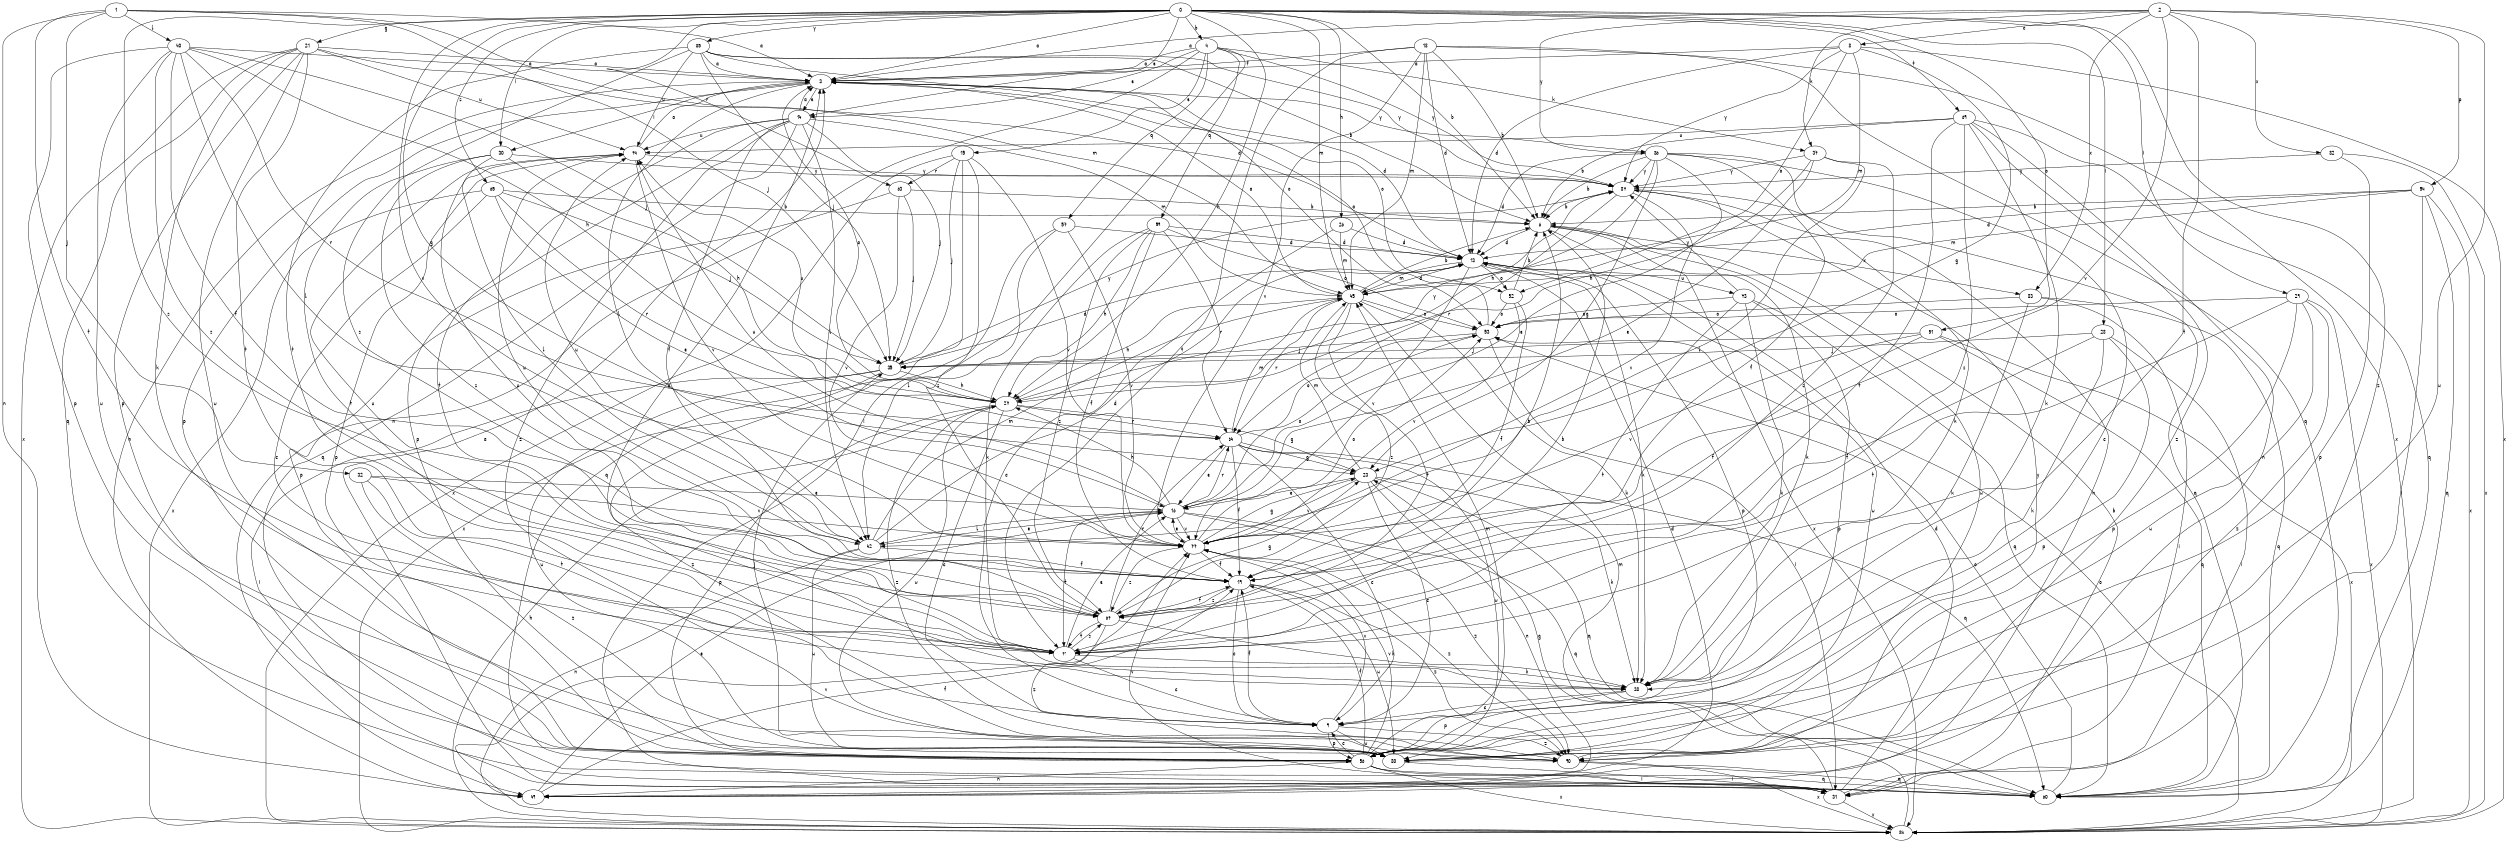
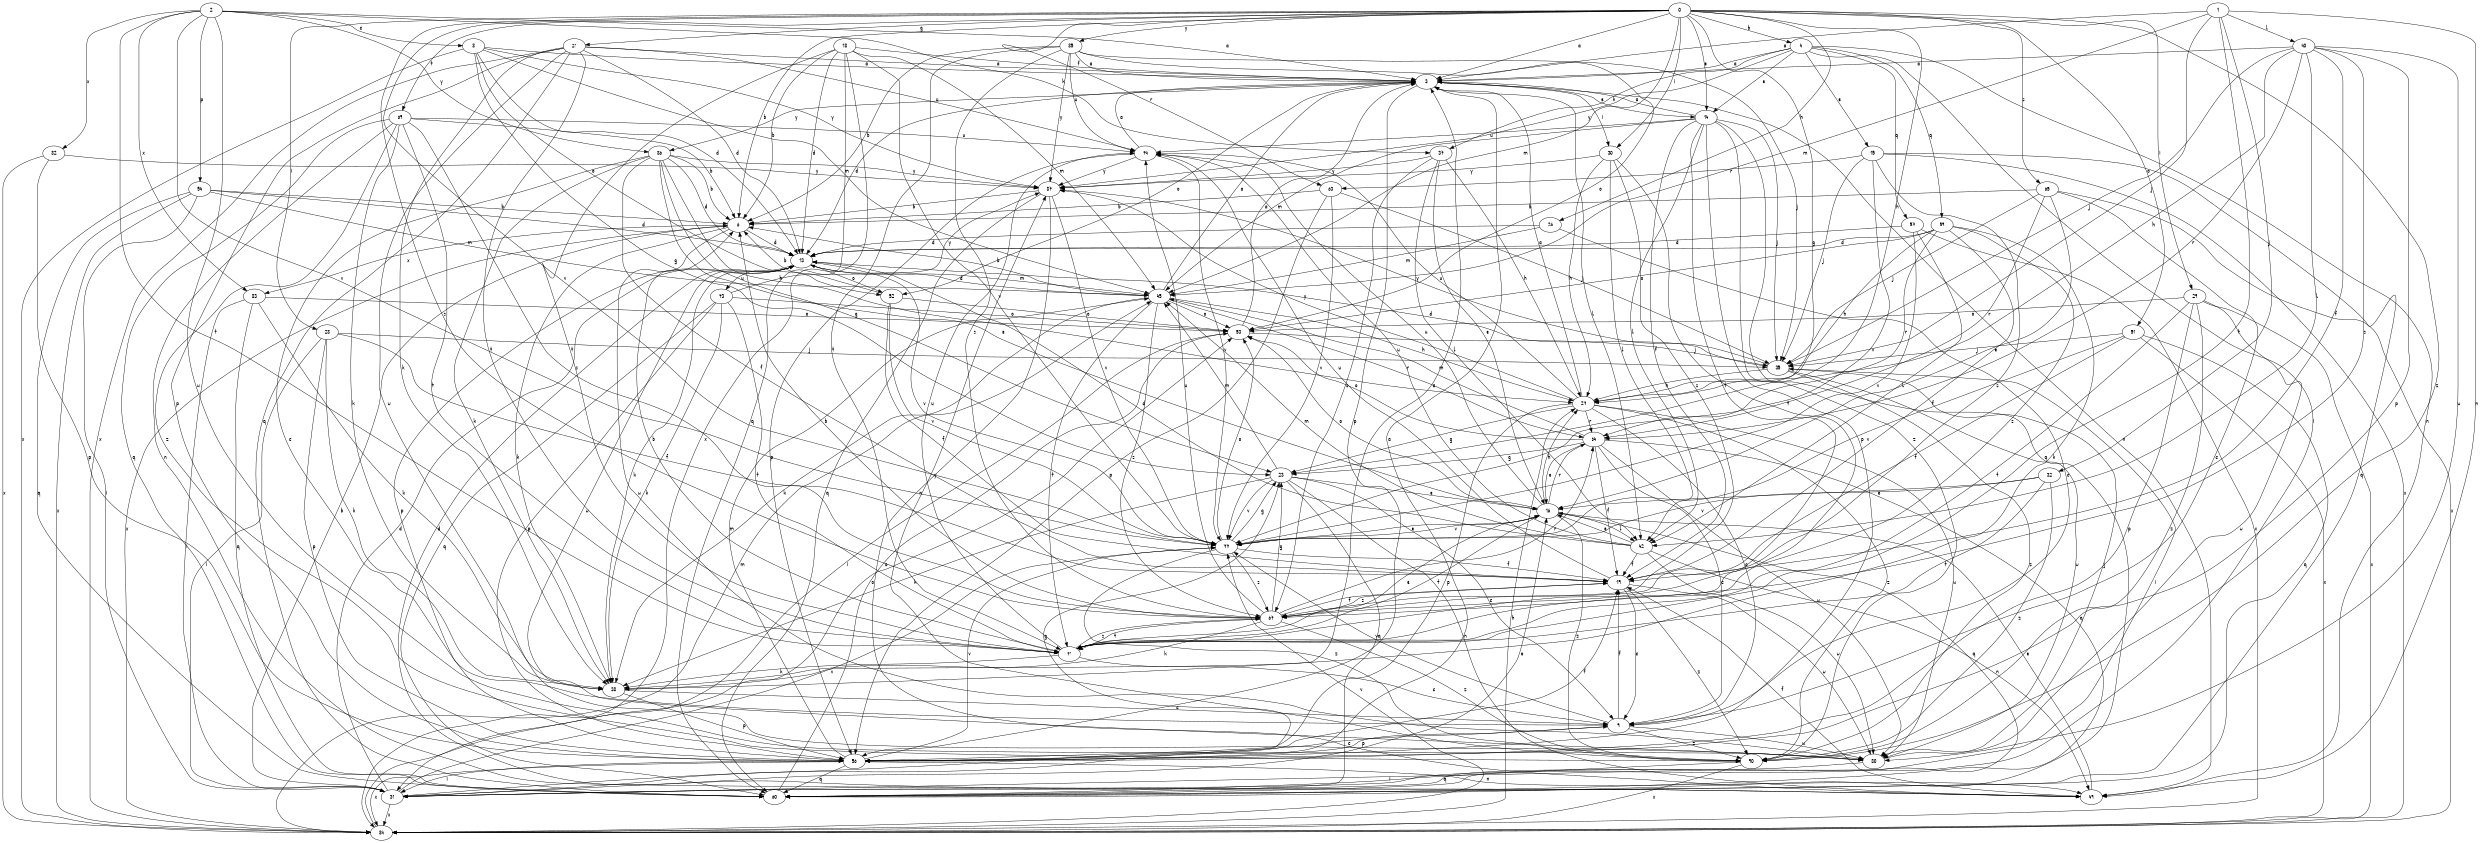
edge "87" -> "64": removed, label "r"
edge "31" -> "16": added, label "e"
